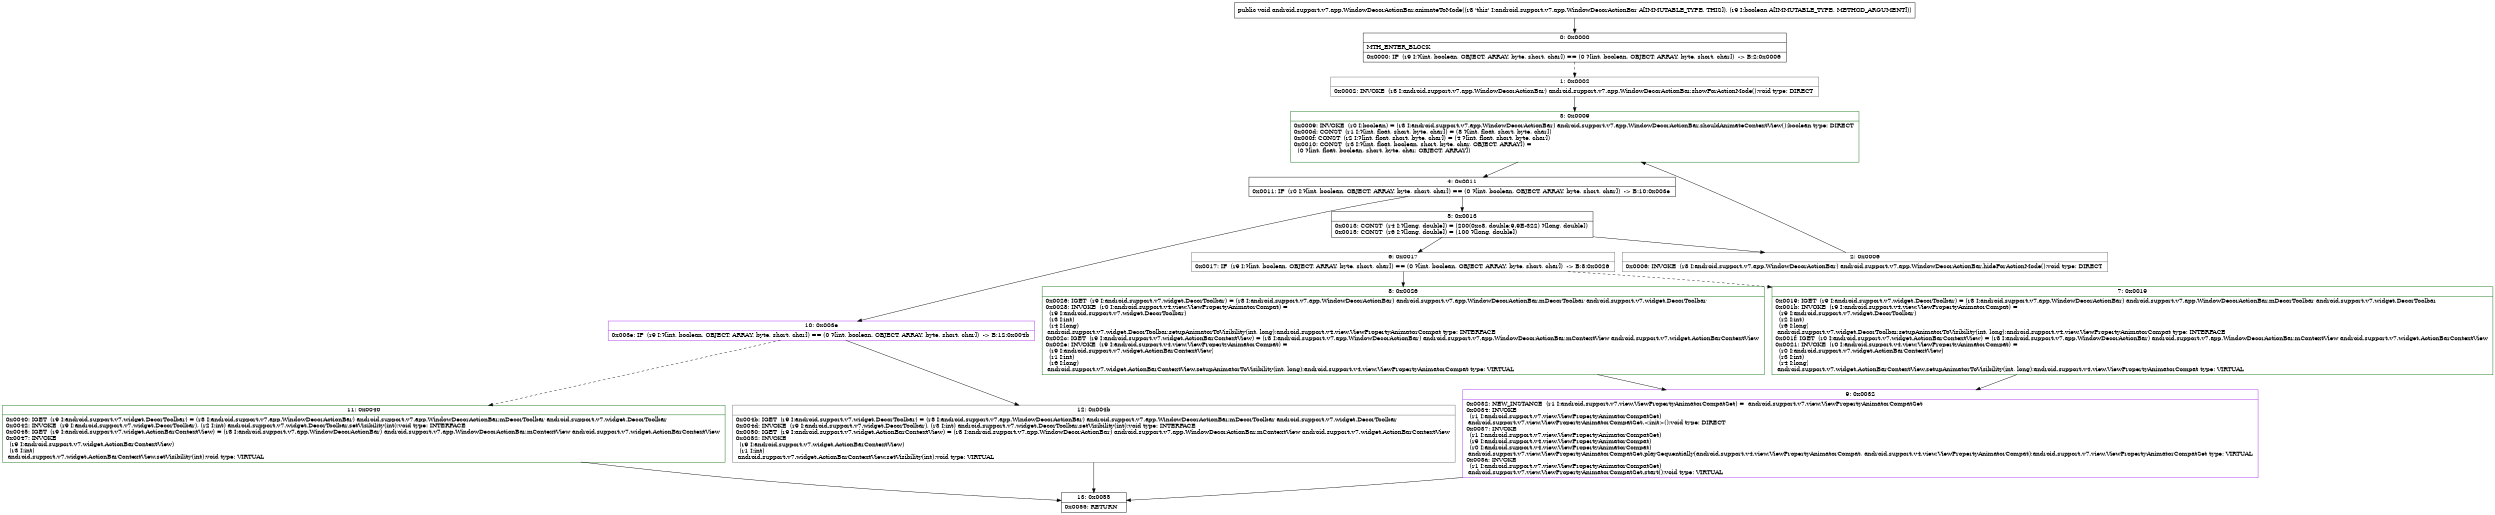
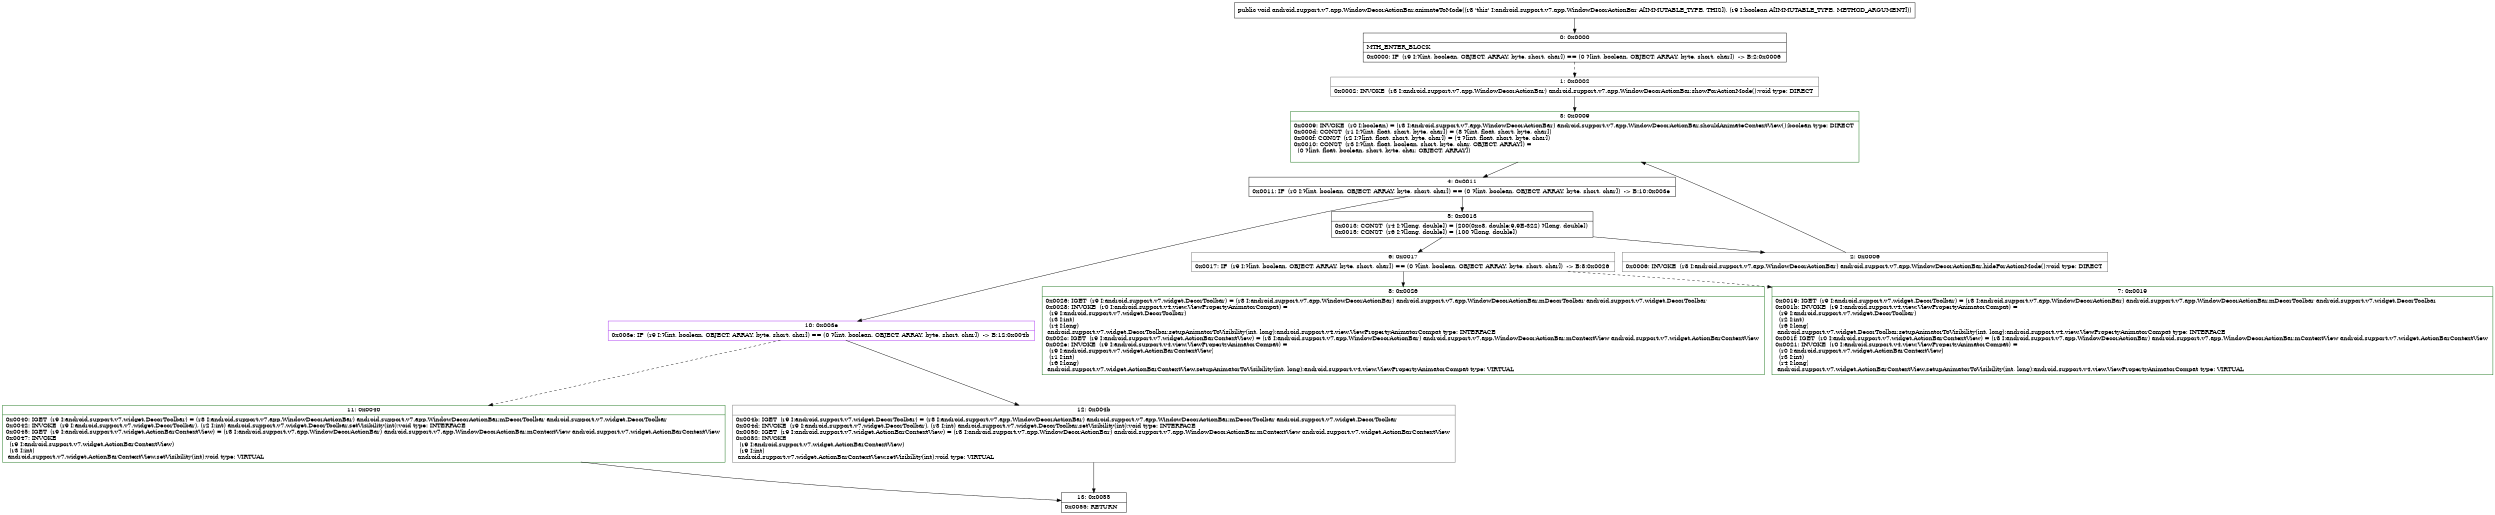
node "9: 0x0032": removed
node "12: 0x004b": text "(r1 I:int)" -> "(r9 I:int)"
